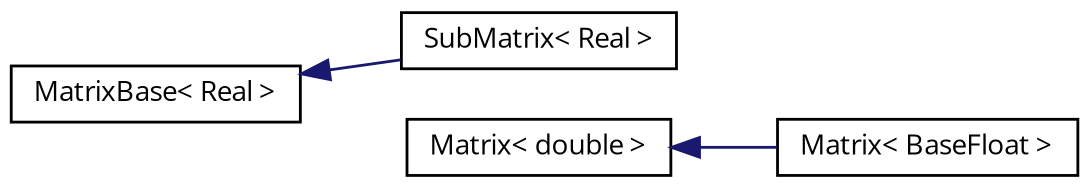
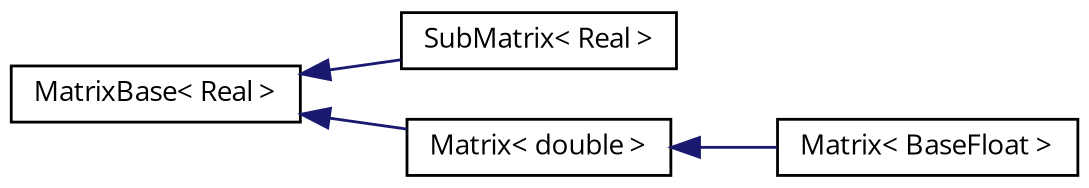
edge "Matrix< double >" -> "MatrixBase< Real >": added
